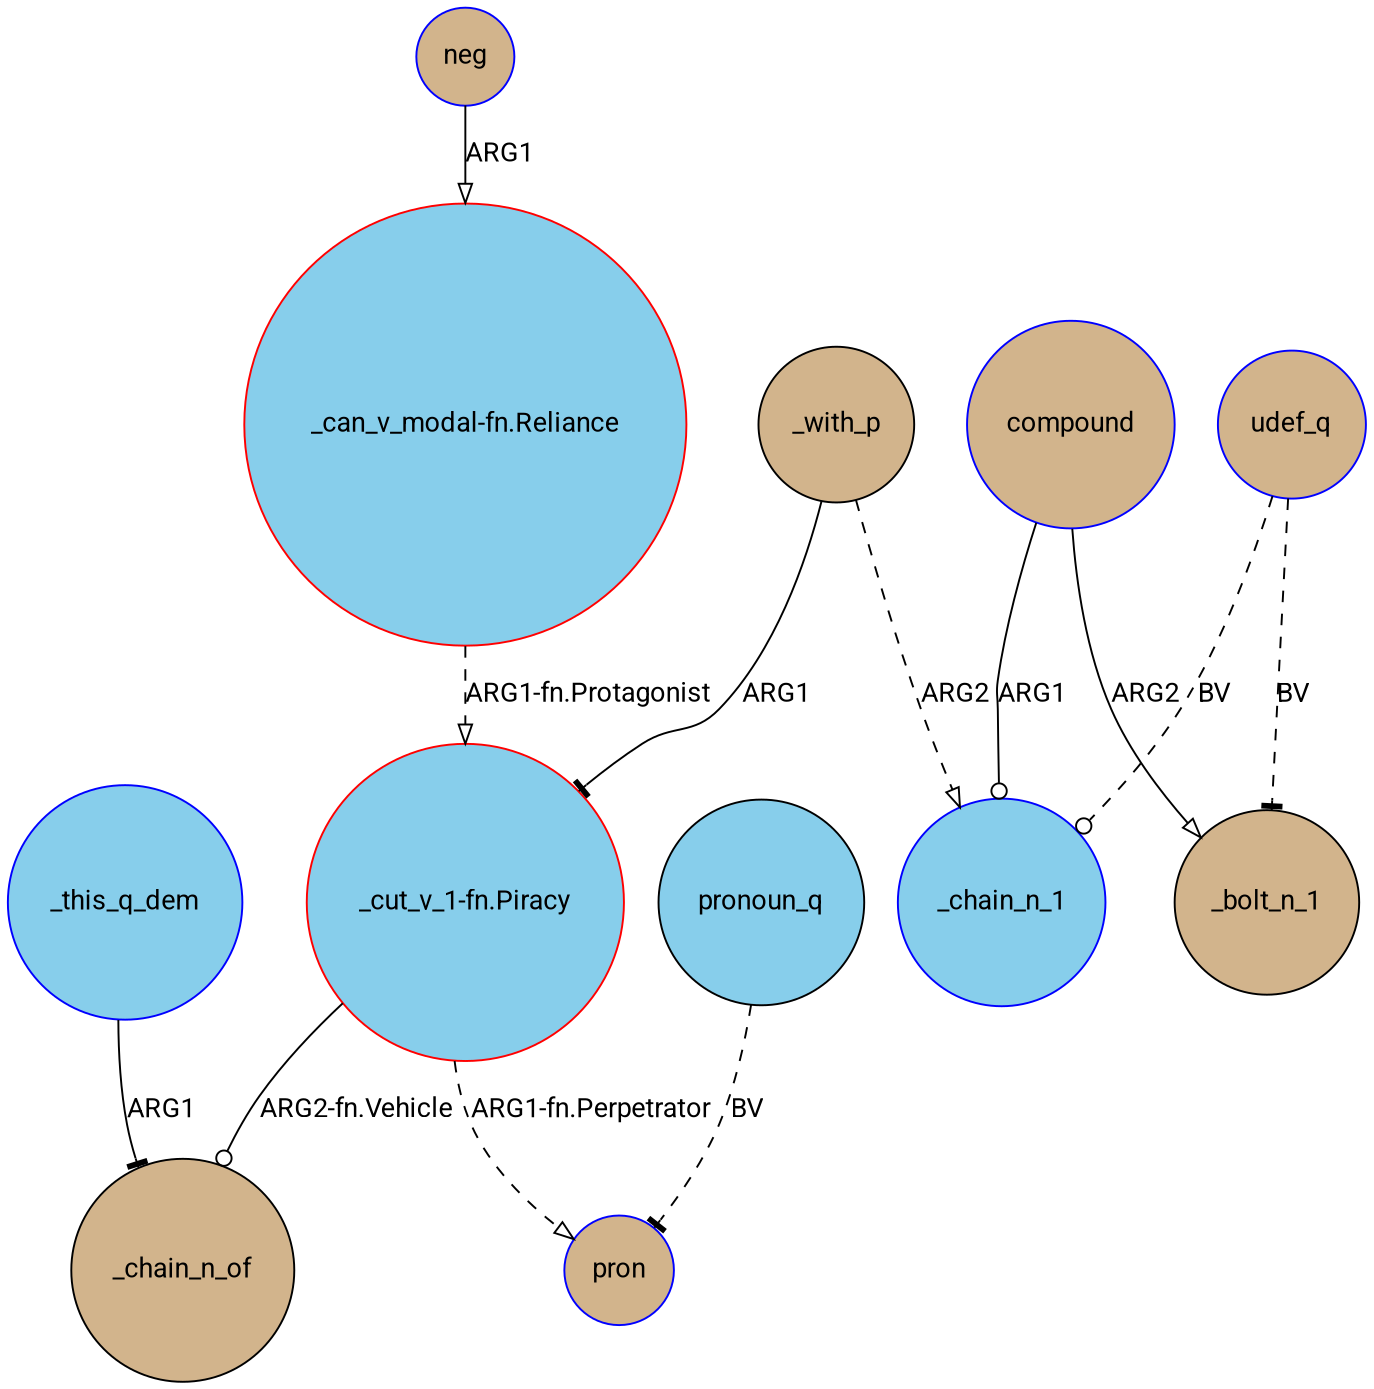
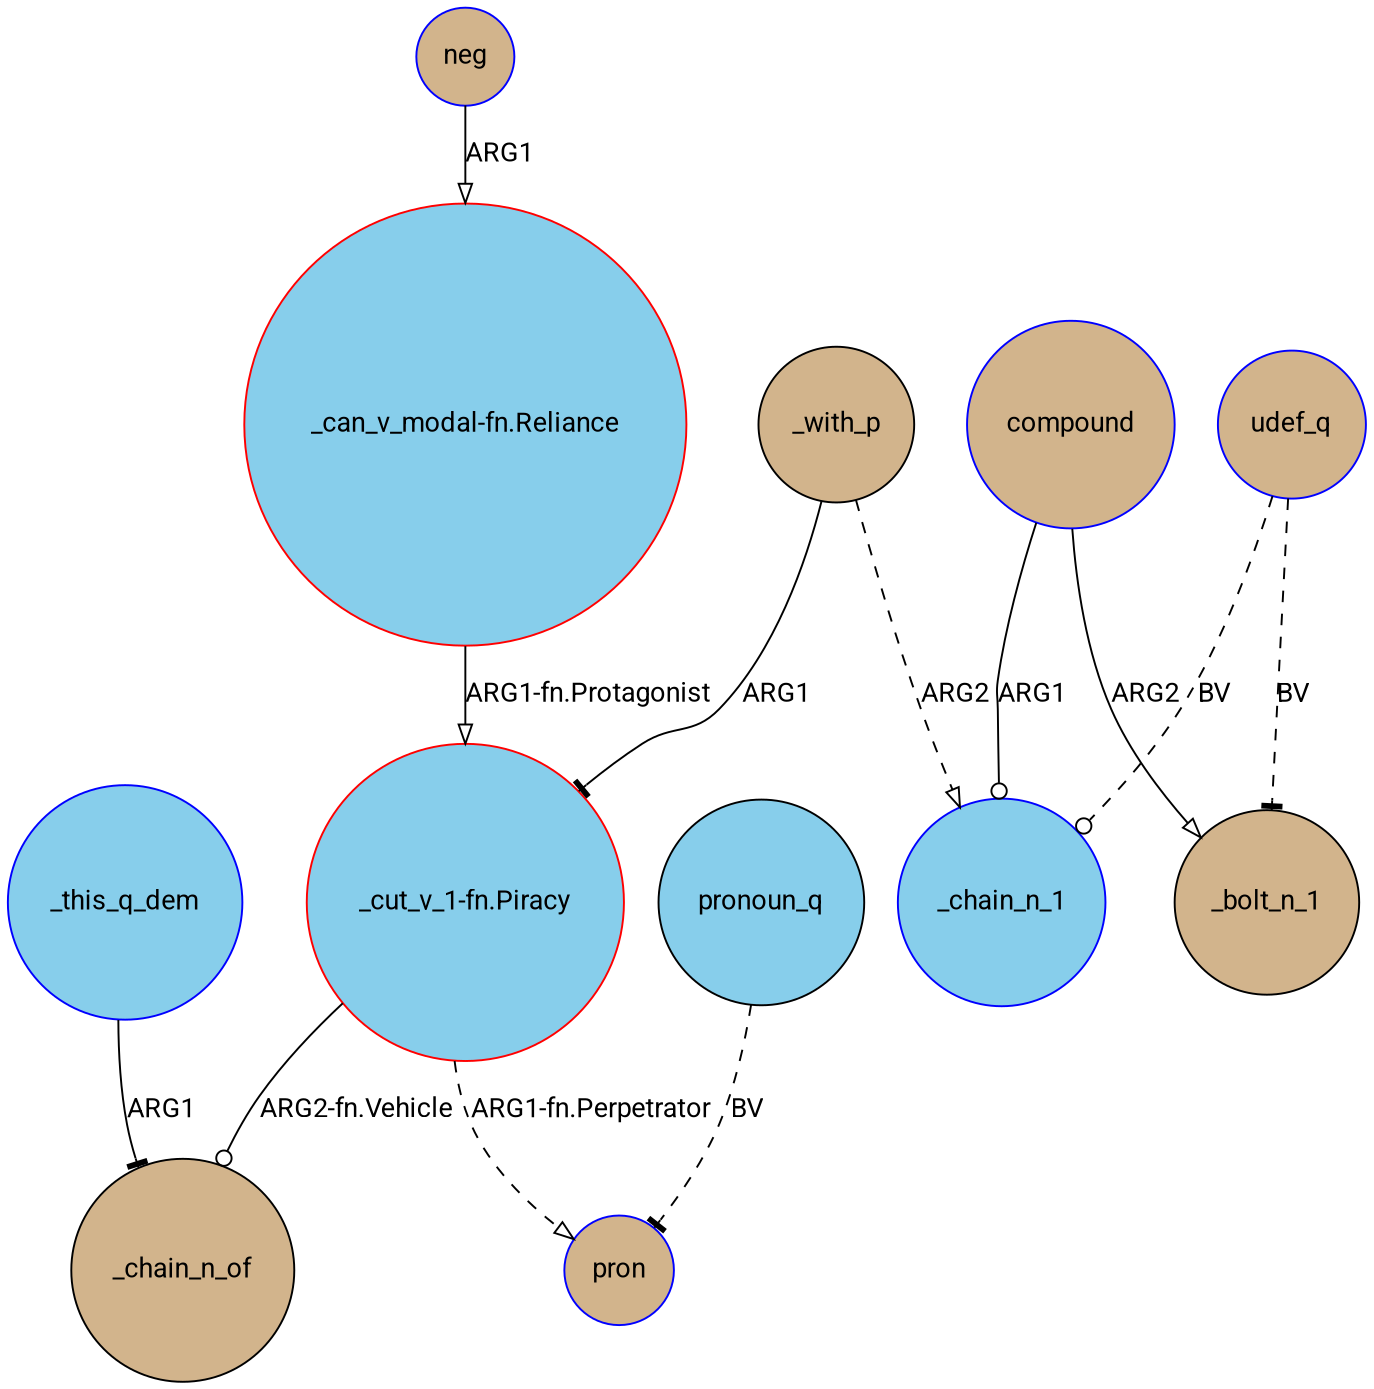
edge "_can_v_modal-fn.Reliance" -> "_cut_v_1-fn.Piracy": style dashed -> solid
